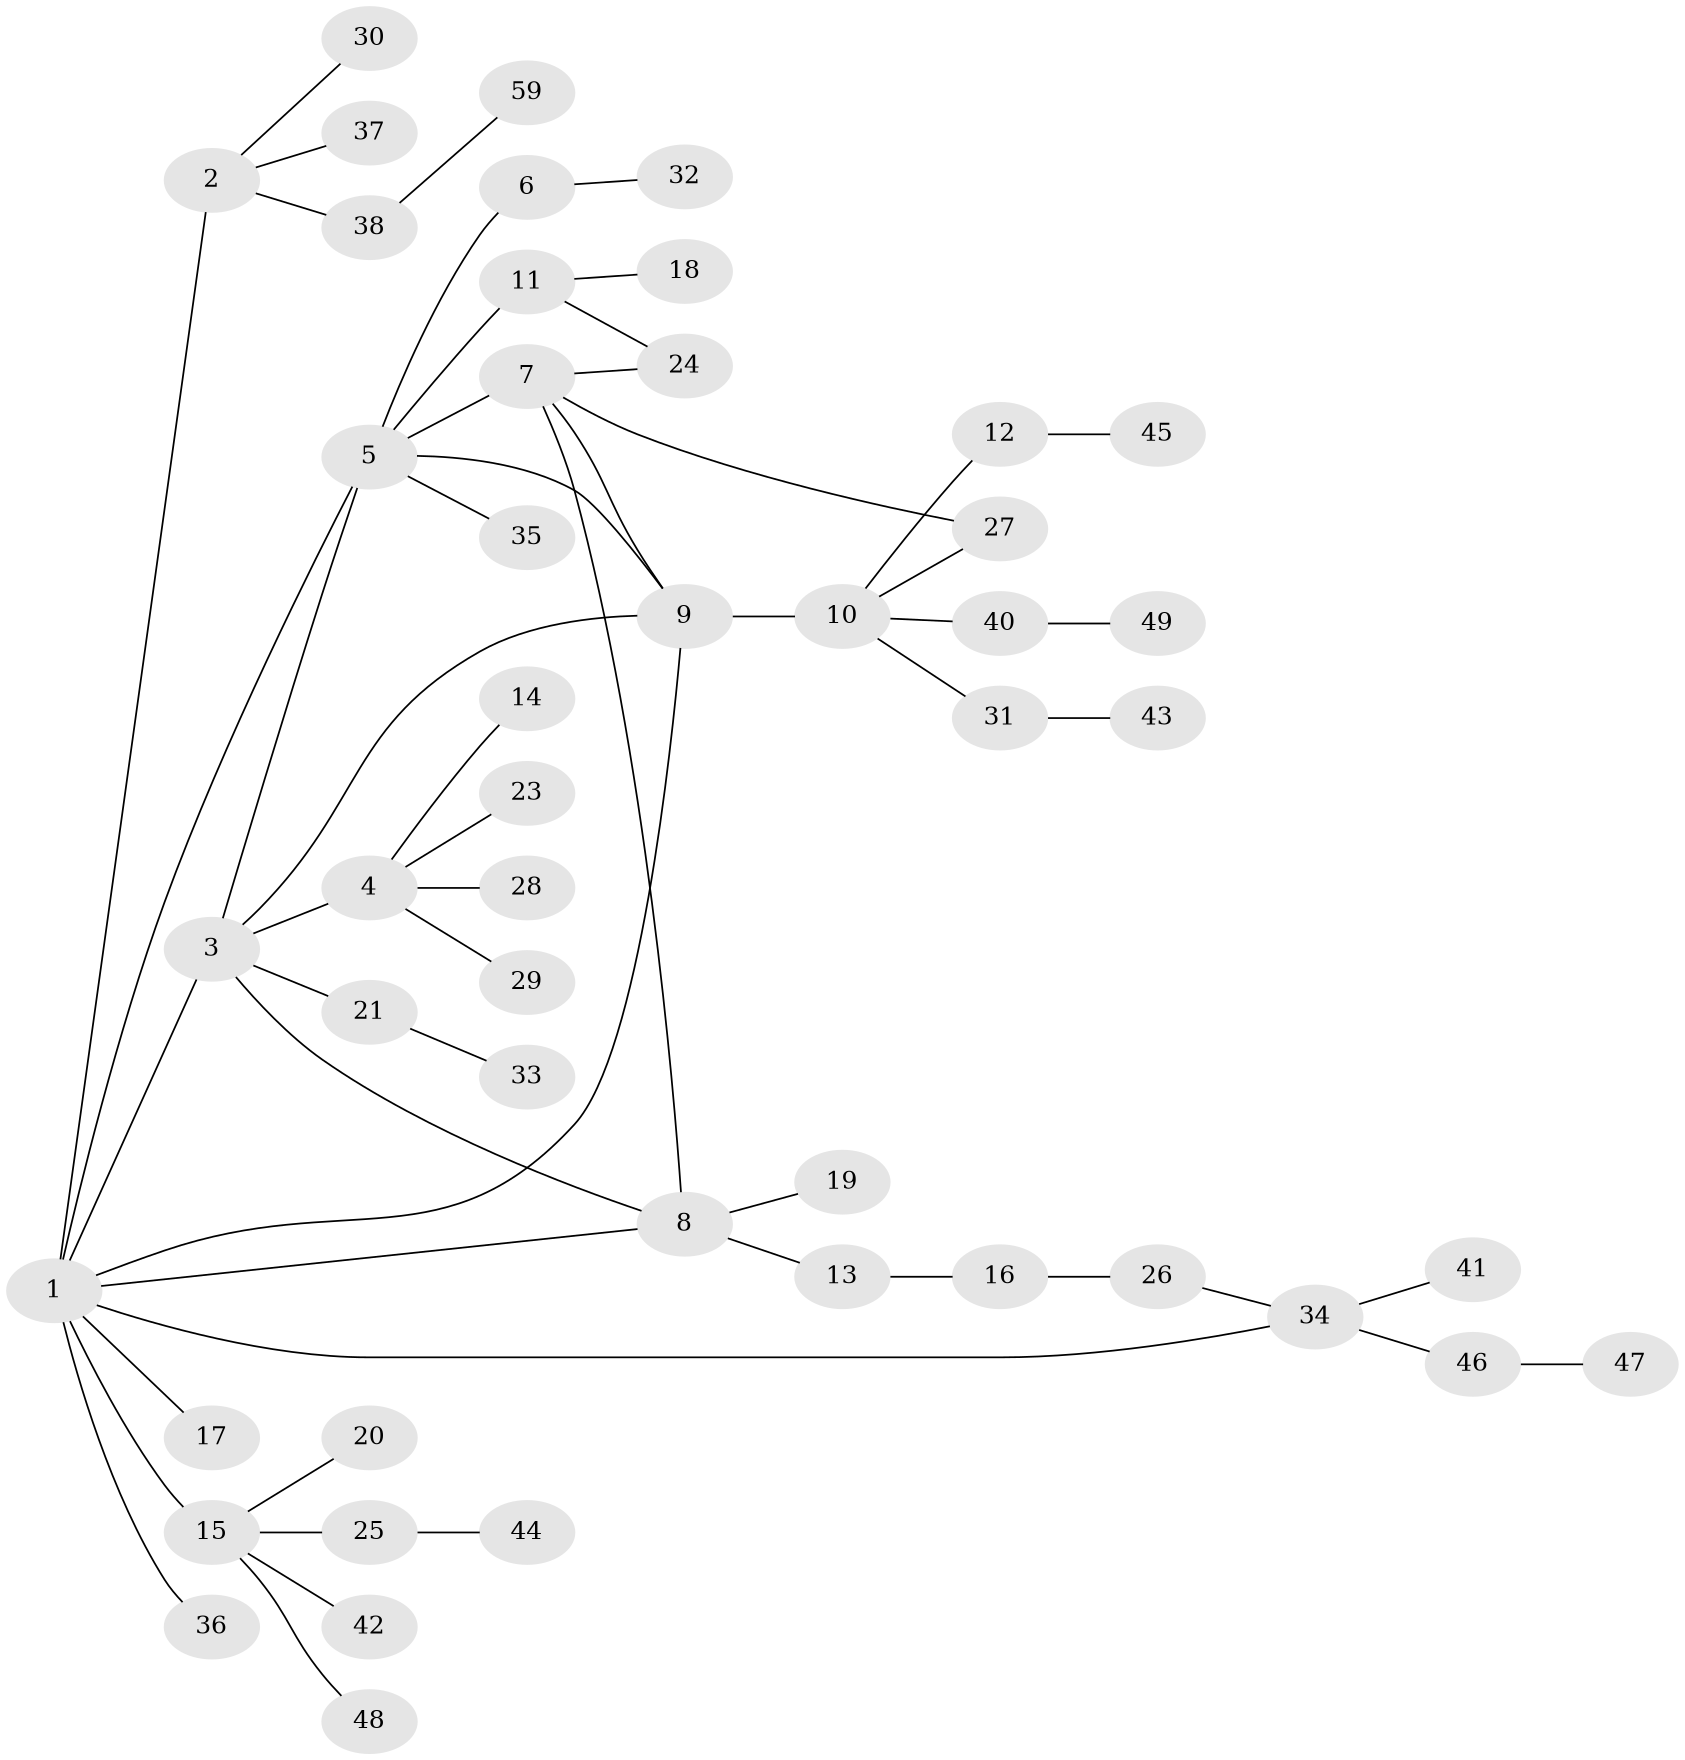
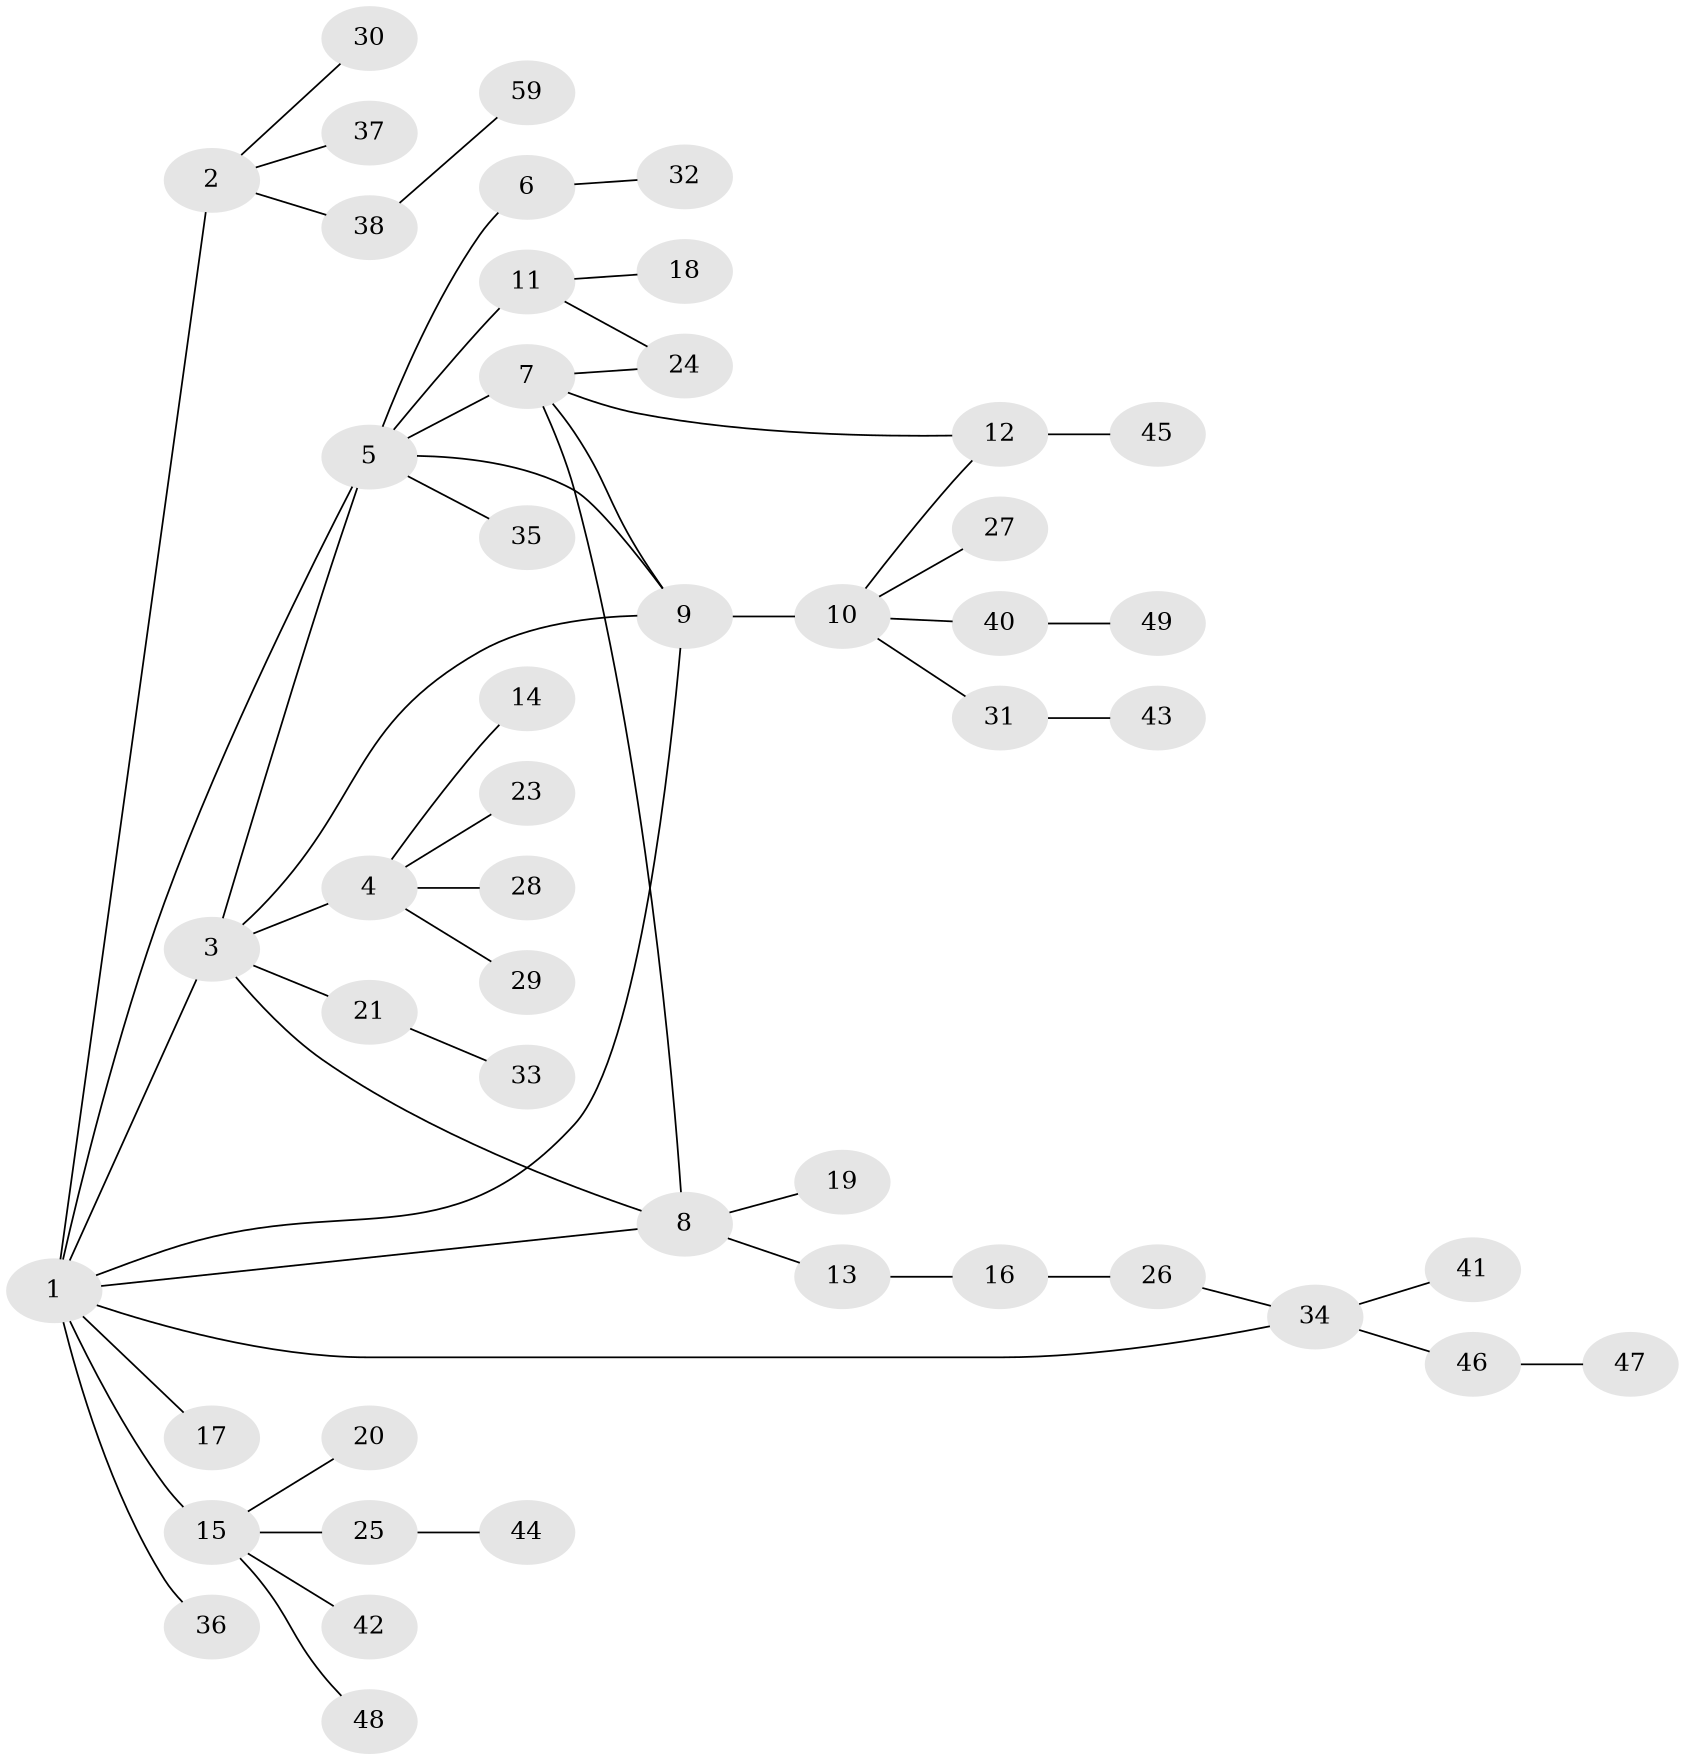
edge "7" -- "27": now "7" -- "12"
